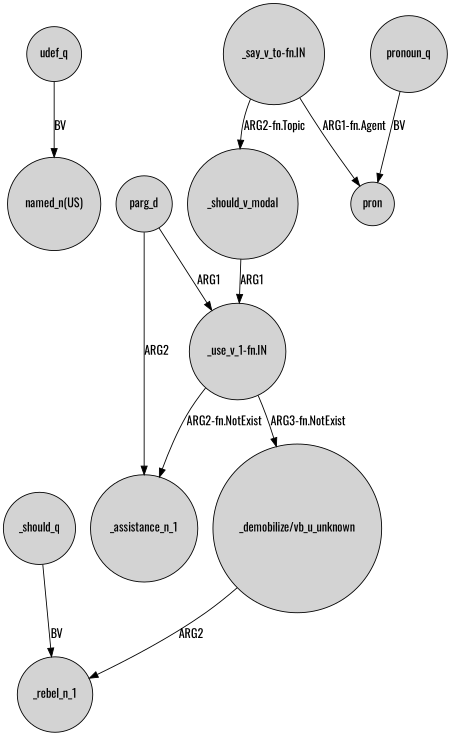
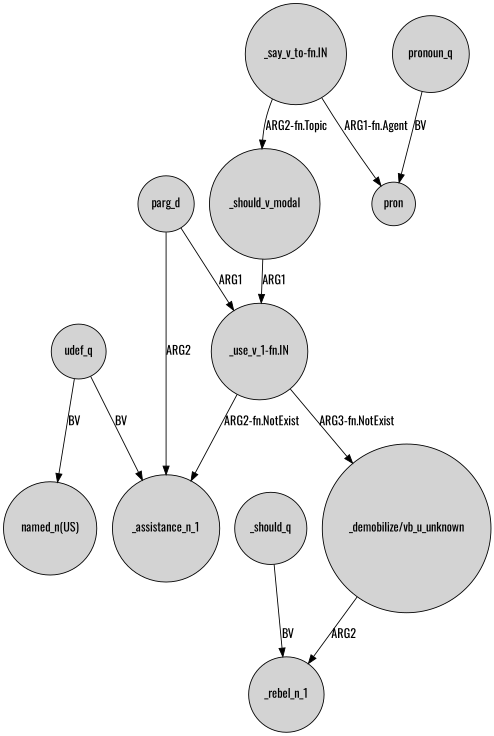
edge "udef_q" -> "_assistance_n_1": added, label "BV"
